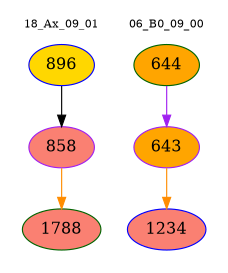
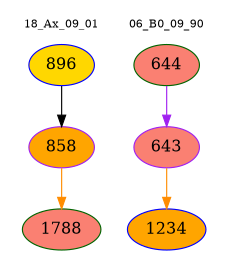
cluster "06_B0_09_00": label "06_B0_09_00" -> "06_B0_09_90"
node "644": fillcolor orange -> salmon
node "858": fillcolor salmon -> orange
node "643": fillcolor orange -> salmon
node "1234": fillcolor salmon -> orange
